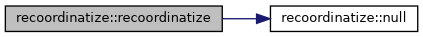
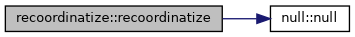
node "recoordinatize::null": label "recoordinatize::null" -> "null::null"
